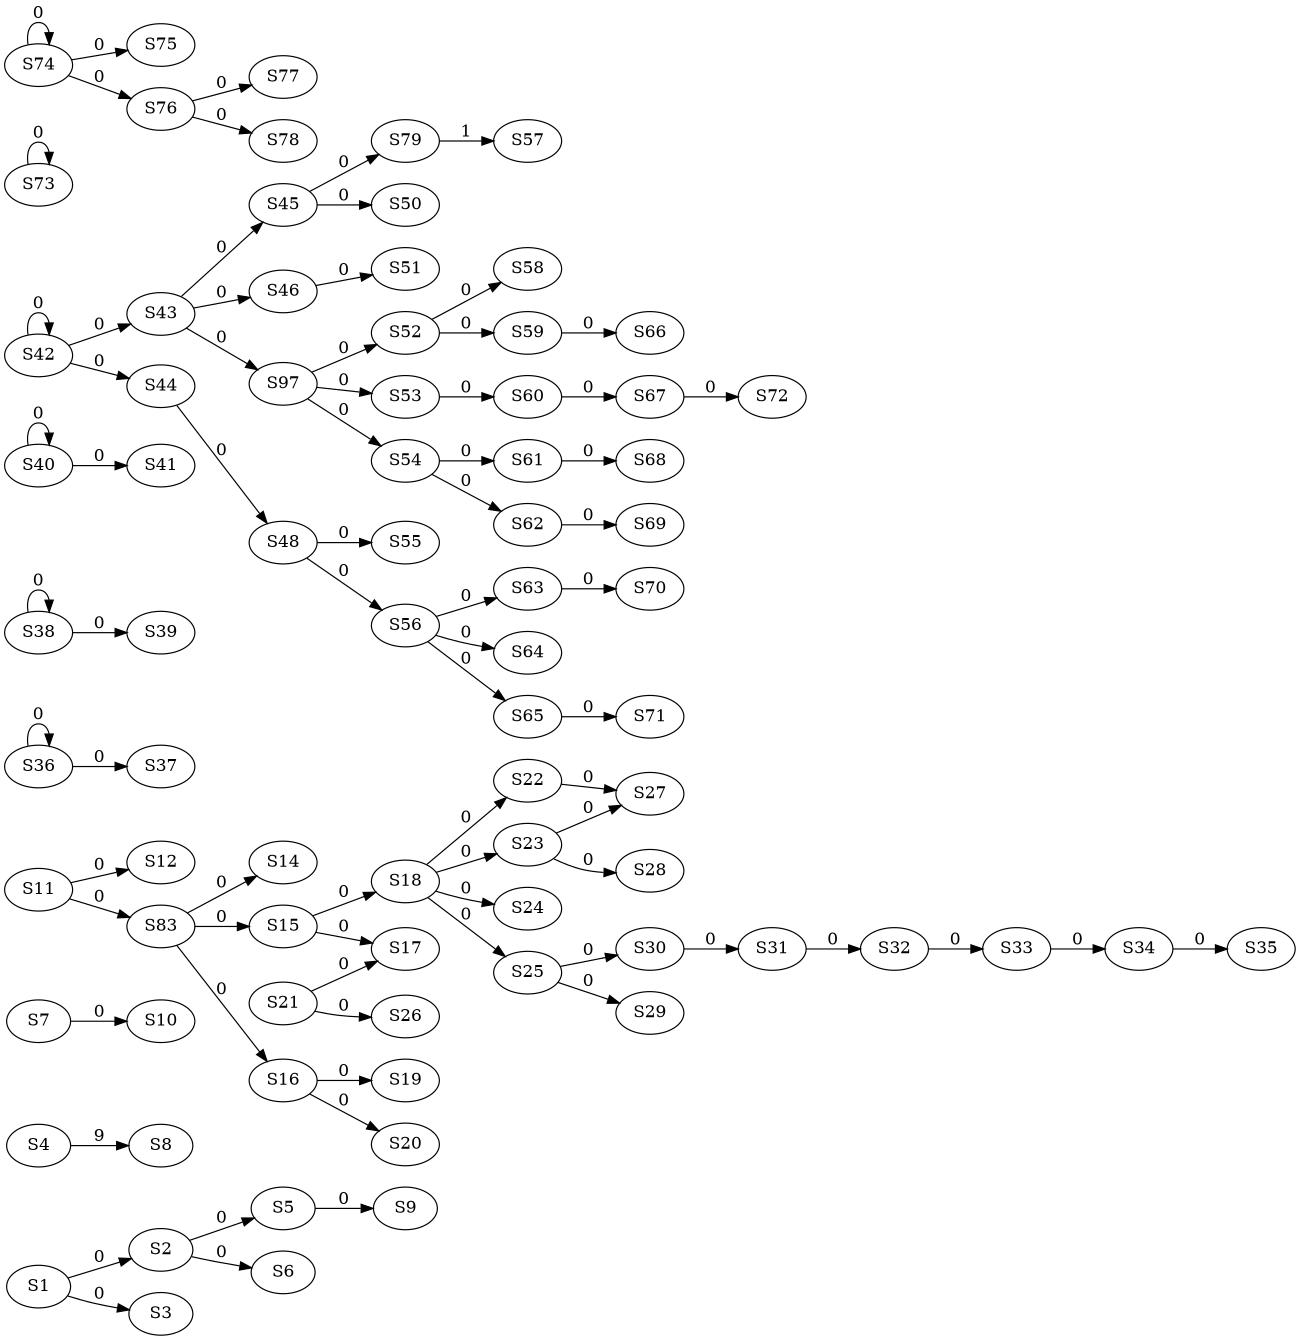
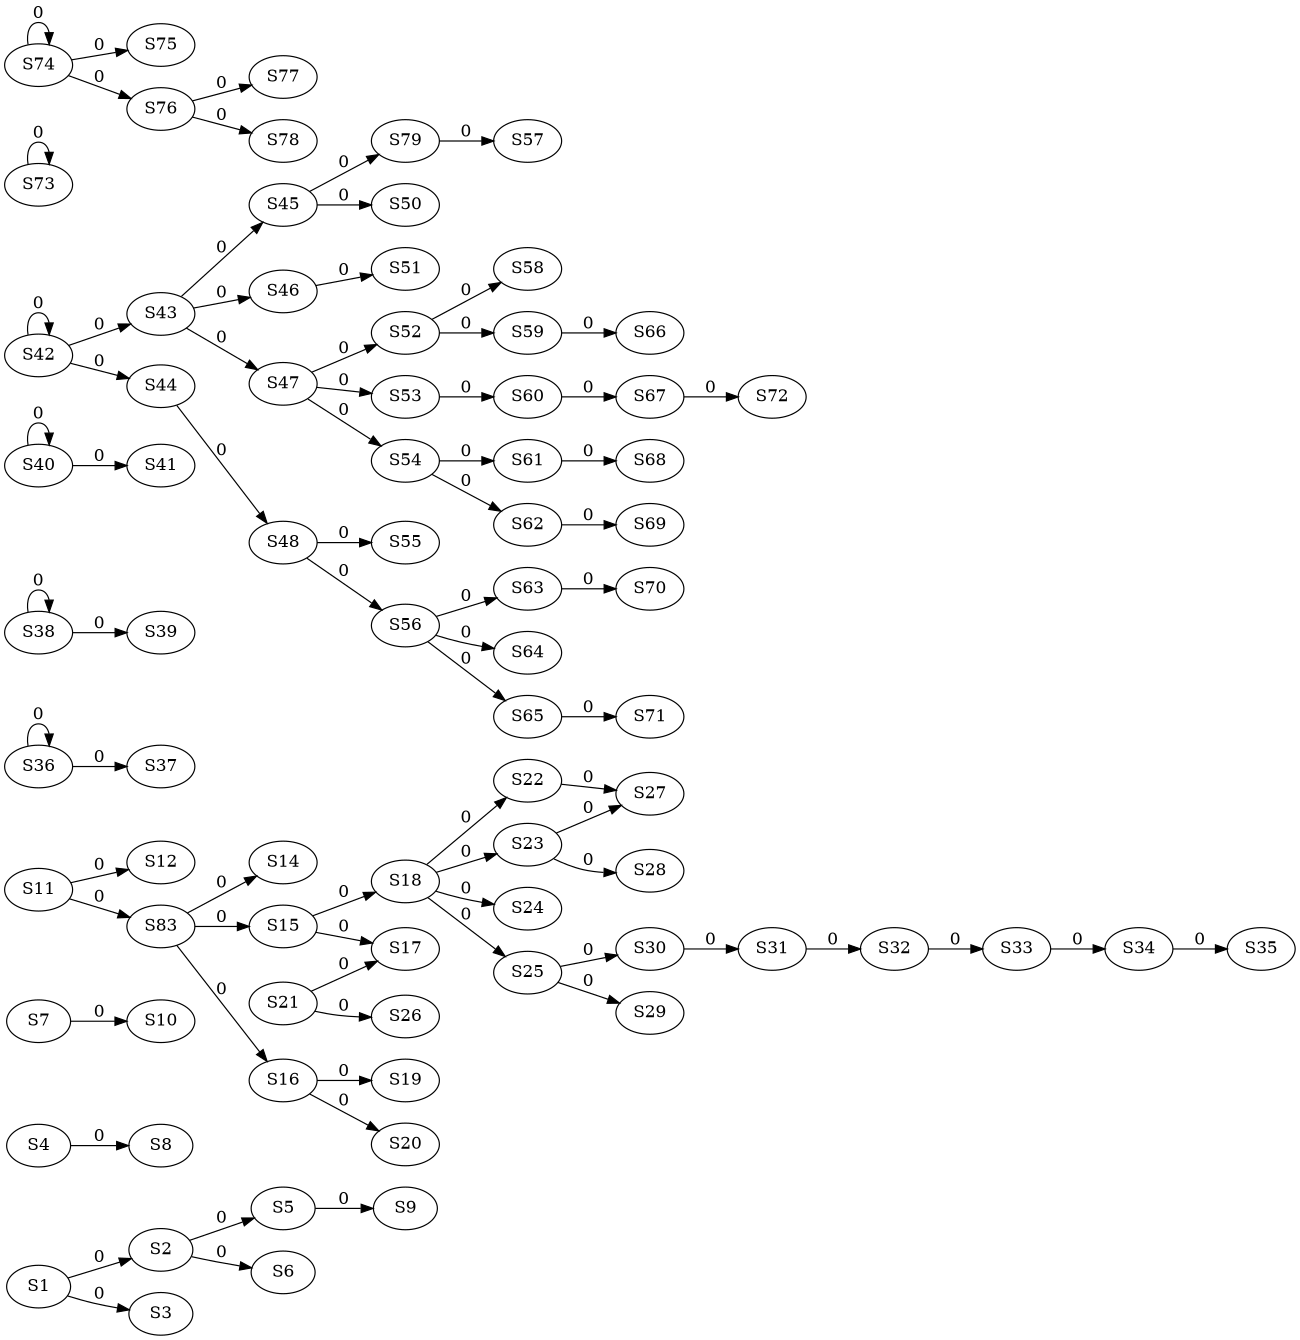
edge "S79" -> "S57": label "1" -> "0"
node "S97": label "S97" -> "S47"
edge "S4" -> "S8": label "9" -> "0"
